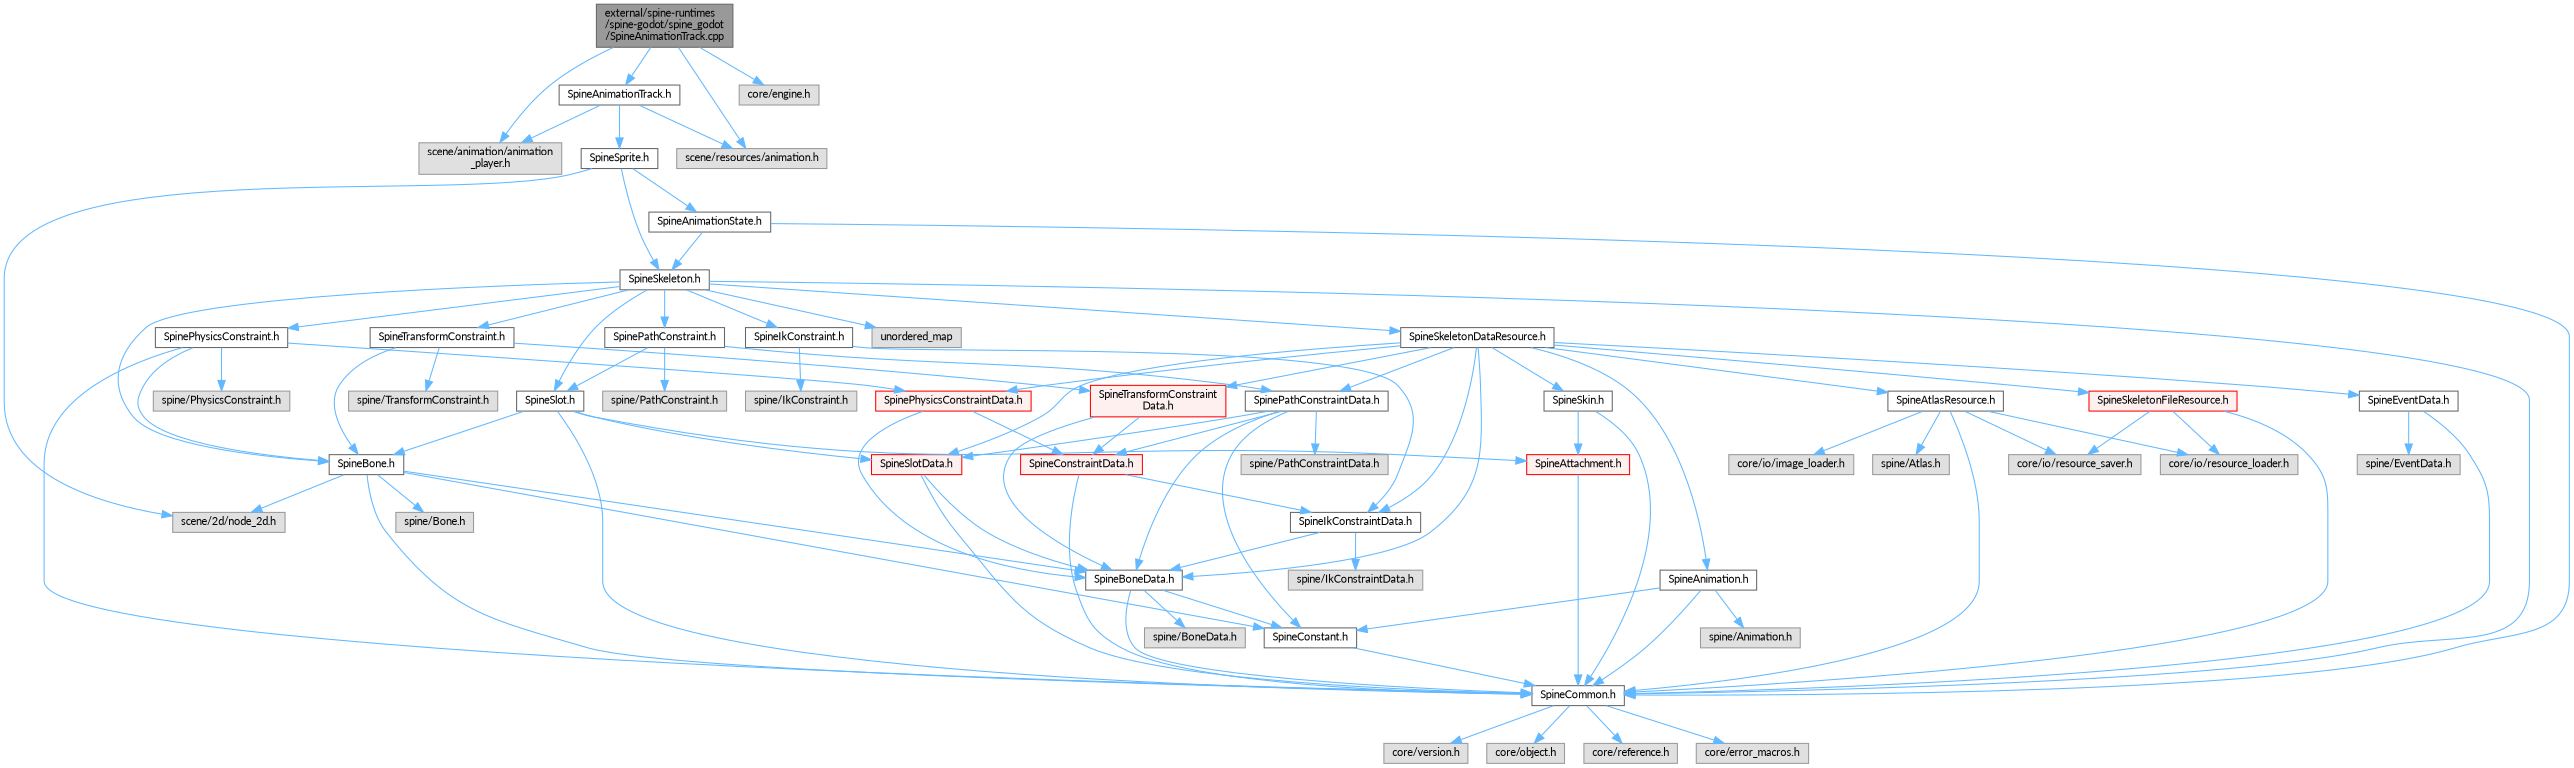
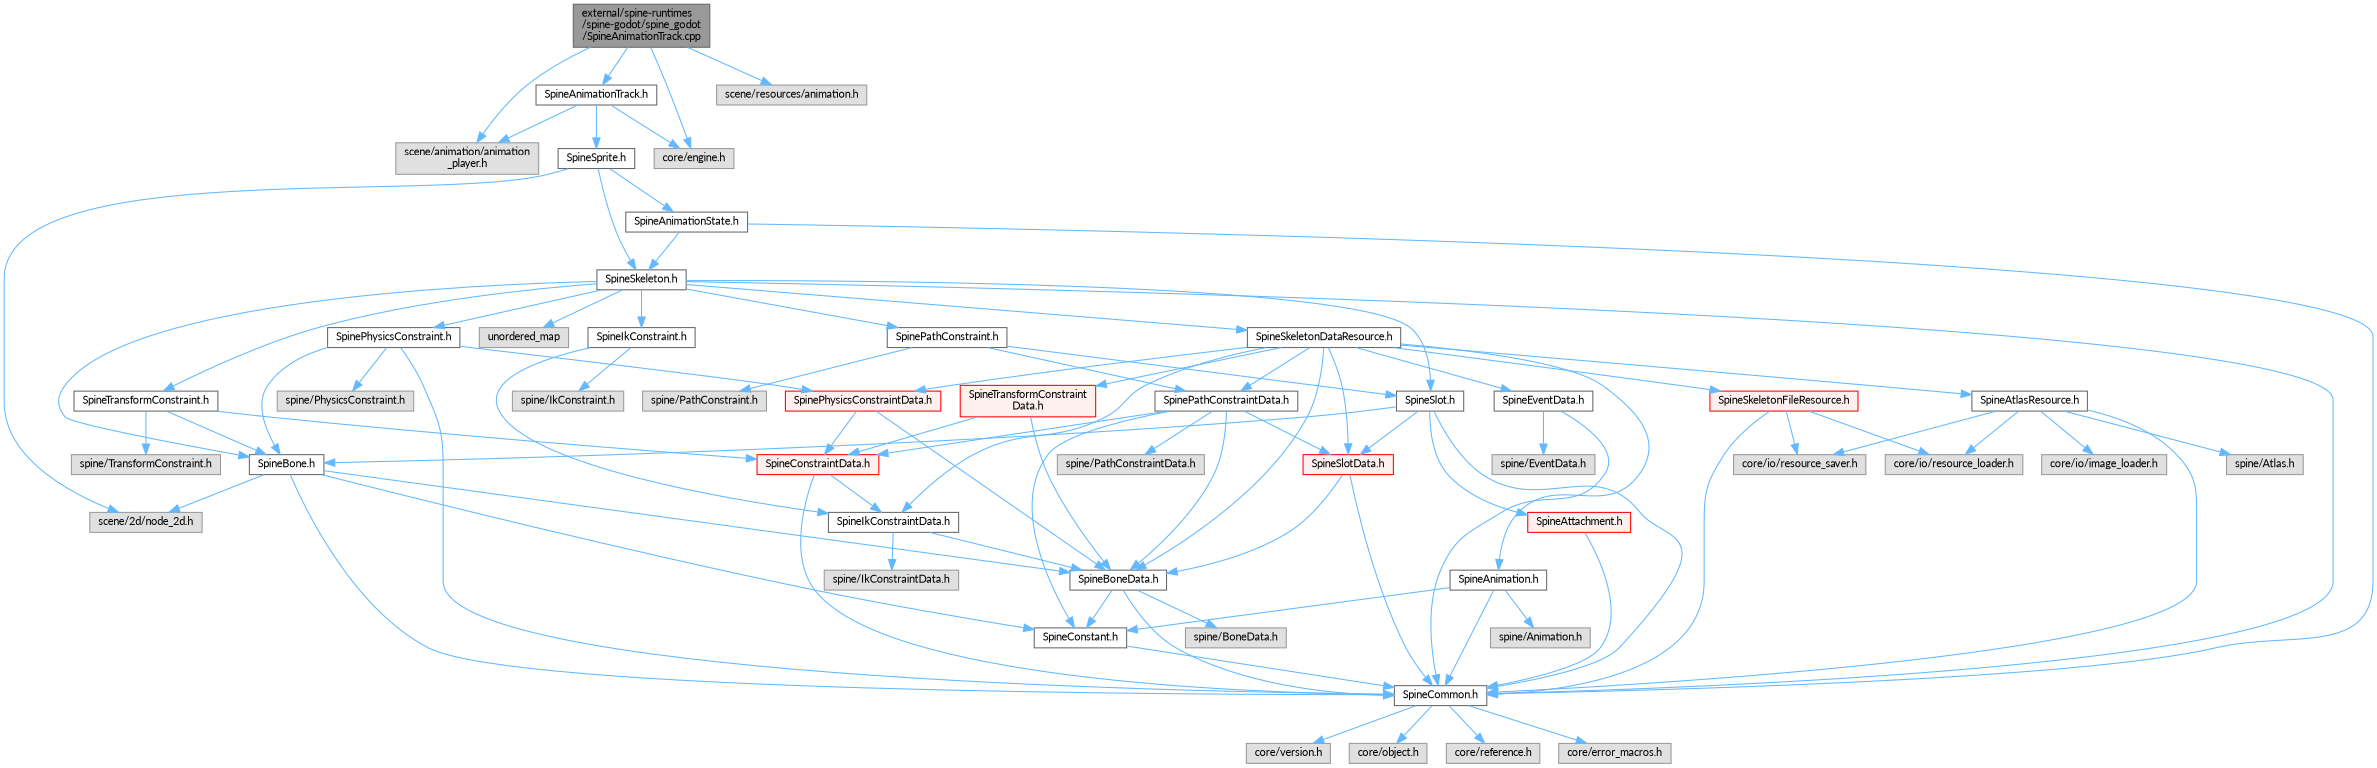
edge "SpineAnimationTrack.h" -> "scene/resources/animation.h": now "SpineAnimationTrack.h" -> "core/engine.h"
edge "SpineTransformConstraint.h" -> "SpineTransformConstraint Data.h": now "SpineTransformConstraint.h" -> "SpineConstraintData.h"
node "SpineSkin.h": removed
node "spine/Bone.h": removed
